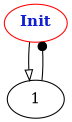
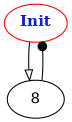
node "1": label "1" -> "8"
